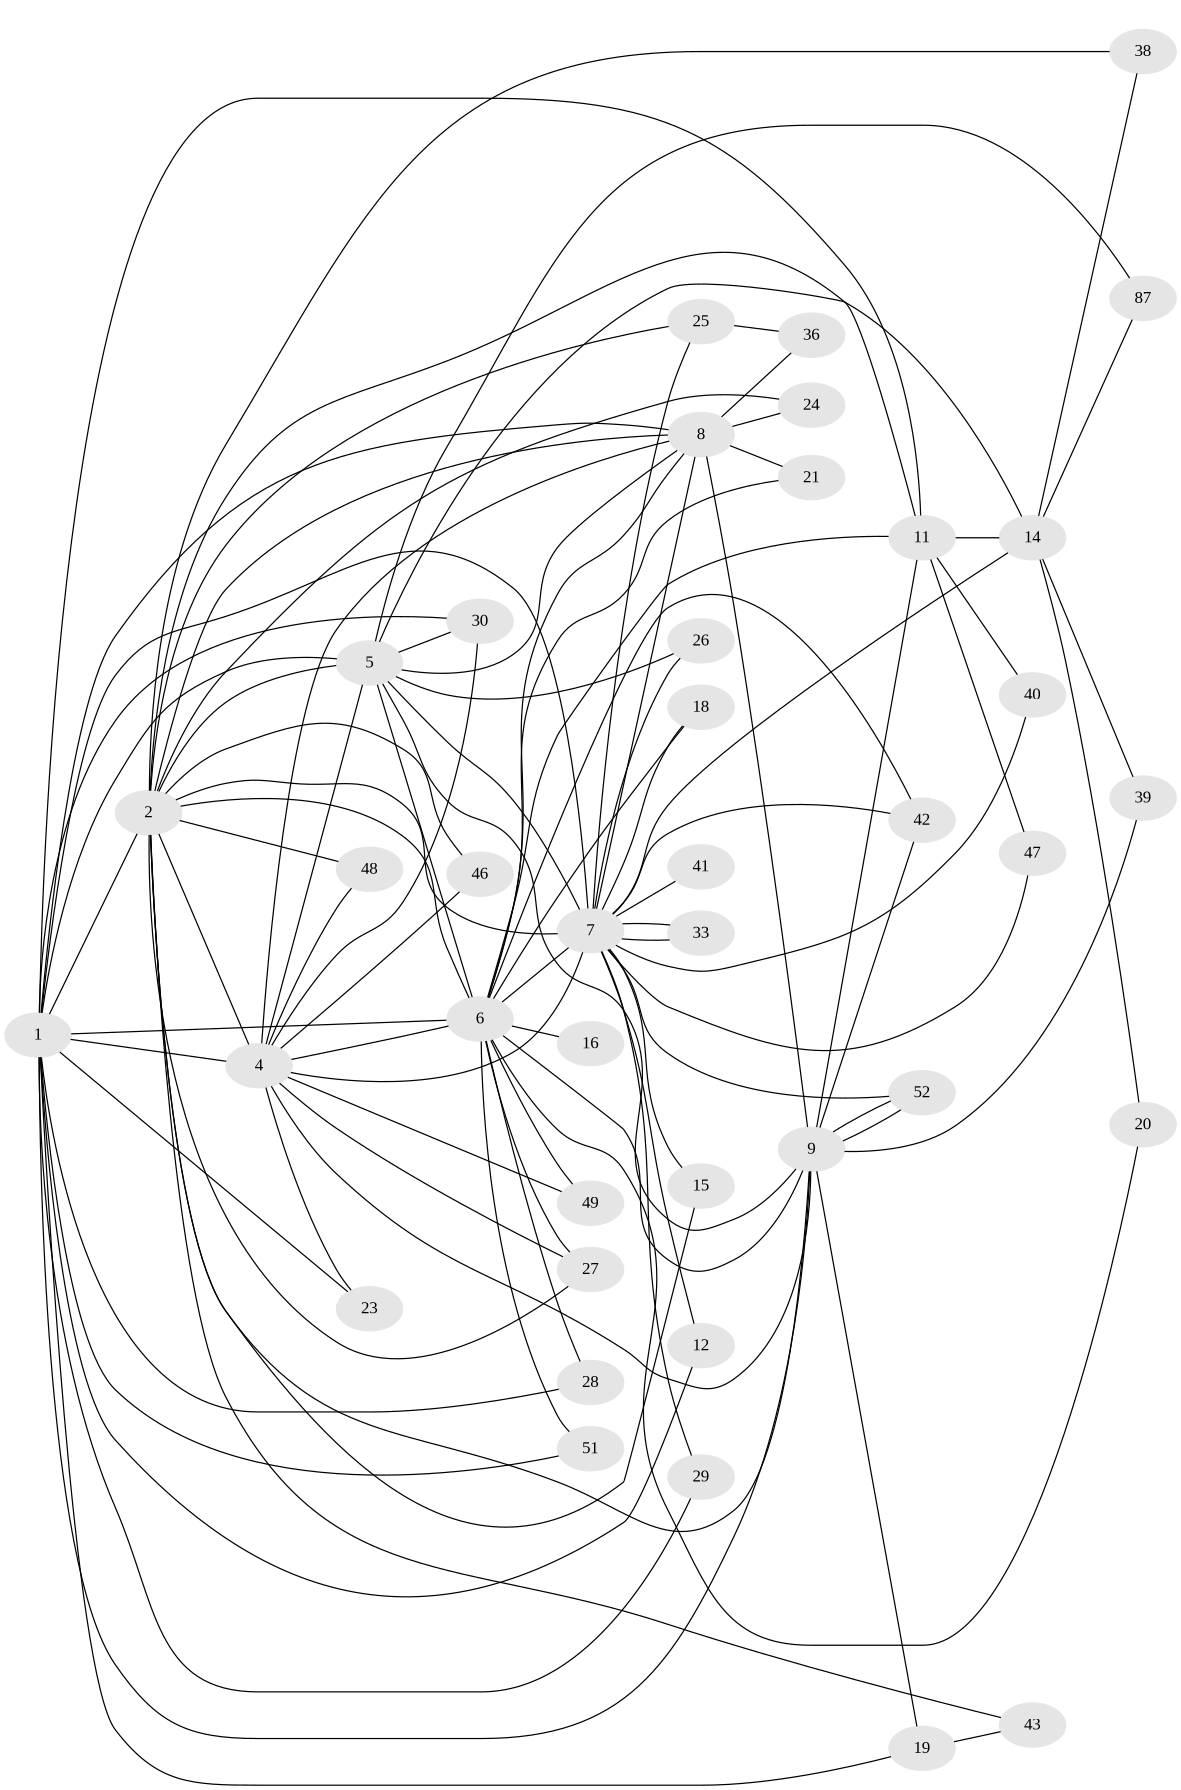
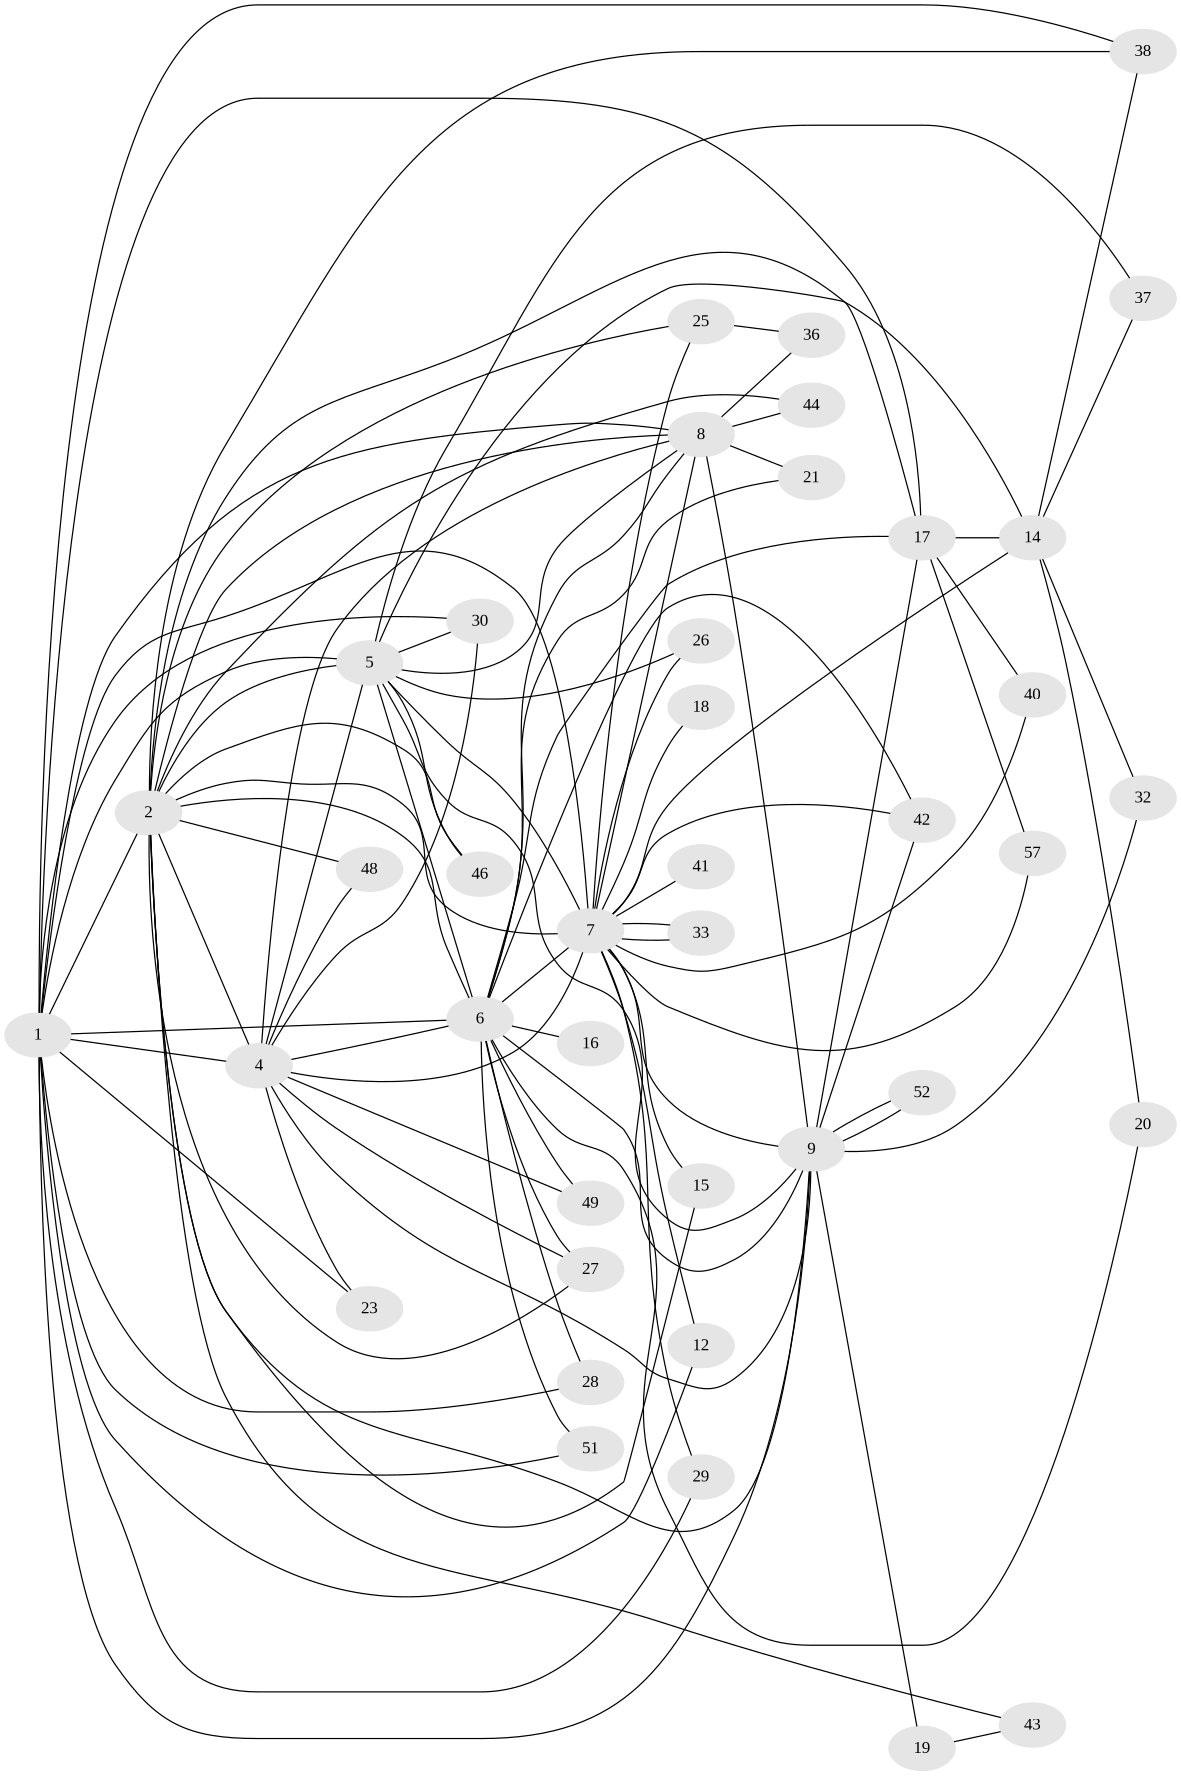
node "87": label "87" -> "37"
node "24": label "24" -> "44"
node "11": label "11" -> "17"
node "39": label "39" -> "32"
node "47": label "47" -> "57"
edge "18" -- "6": removed
edge "46" -- "4": now "46" -- "5"
edge "7" -- "52": now "7" -- "9"
edge "1" -- "19": now "1" -- "38"
